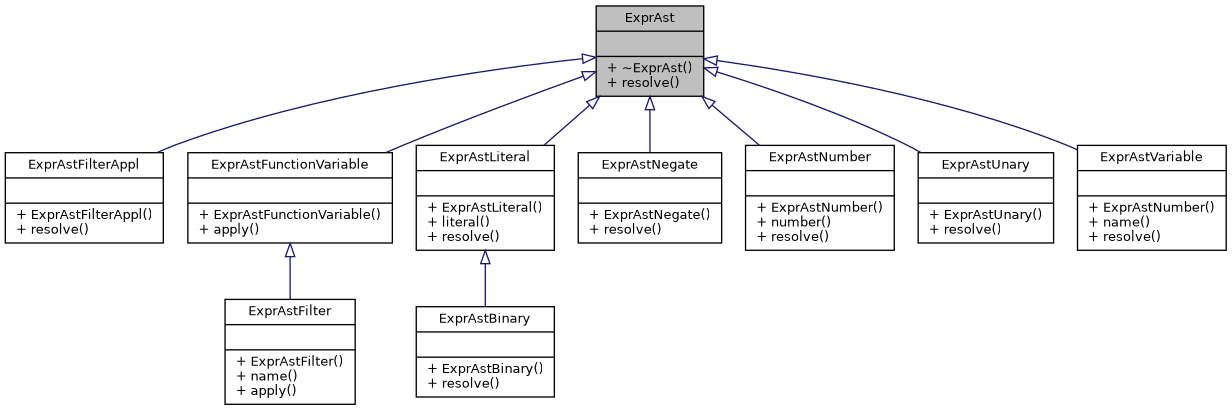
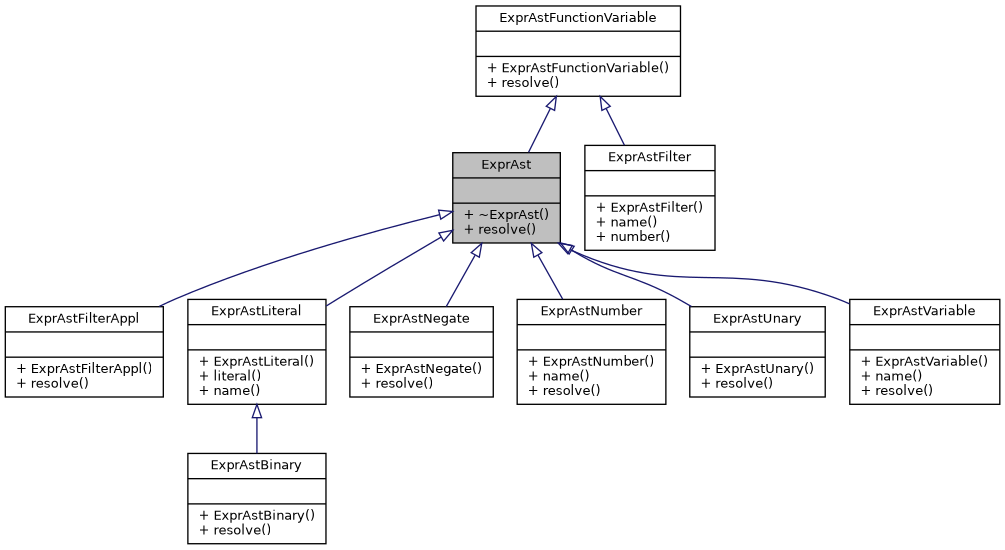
edge "ExprAstFunctionVariable" -> "ExprAst": reversed
node "ExprAstVariable": text "+ ExprAstNumber()" -> "+ ExprAstVariable()"
node "ExprAstNumber": text "+ number()" -> "+ name()"
node "ExprAstFunctionVariable": text "+ apply()" -> "+ resolve()"
node "ExprAstLiteral": text "+ resolve()" -> "+ name()"
node "ExprAstFilter": text "+ apply()" -> "+ number()"
